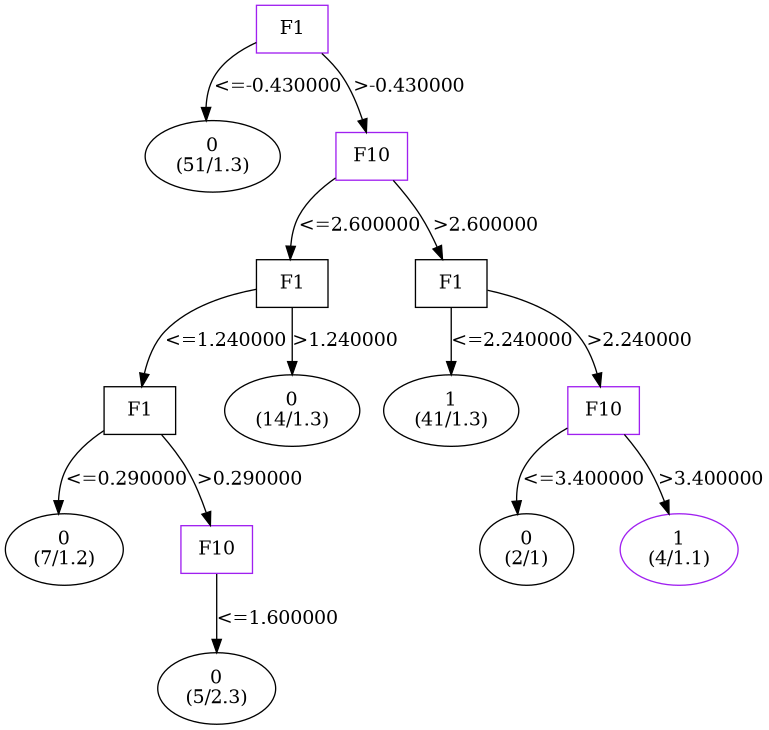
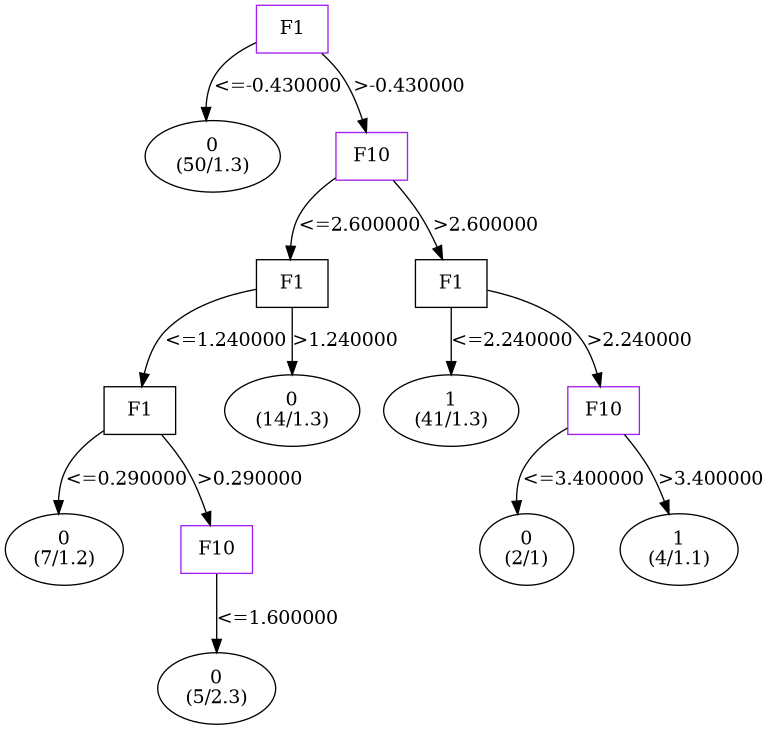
node "0 (51/1.3)": label "0 (51/1.3)" -> "0 (50/1.3)"
node "1 (4/1.1)": color purple -> black
